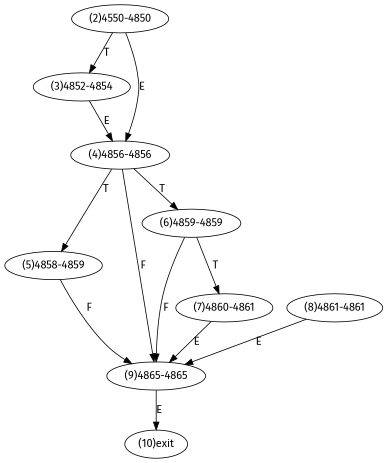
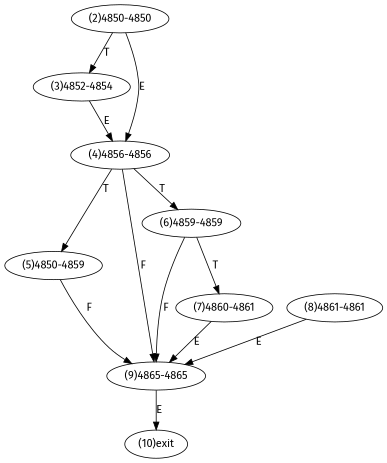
node "(2)4550-4850": label "(2)4550-4850" -> "(2)4850-4850"
node "(5)4858-4859": label "(5)4858-4859" -> "(5)4850-4859"
